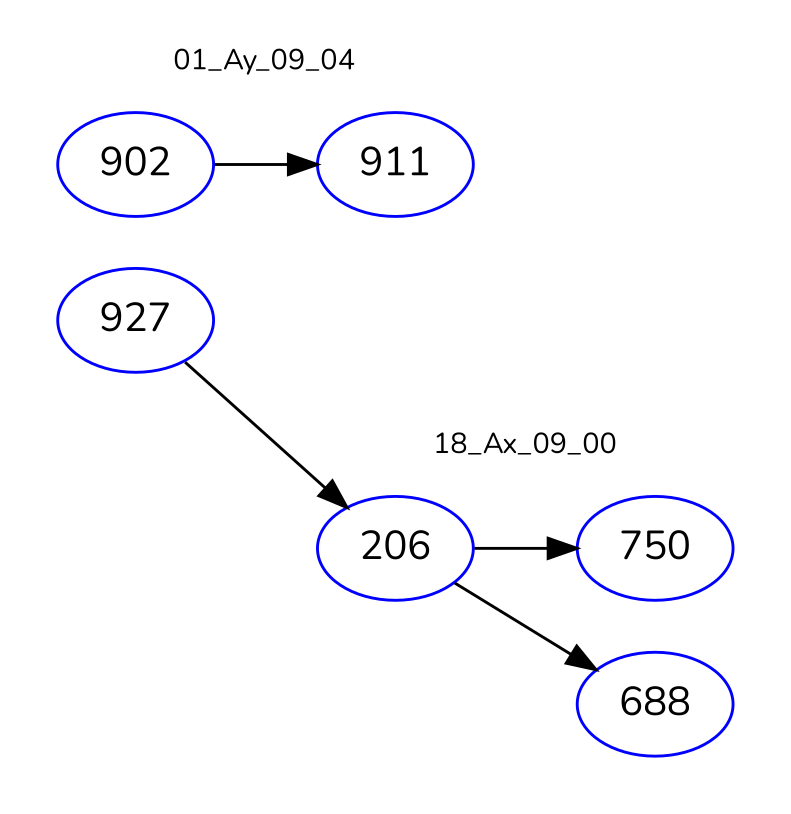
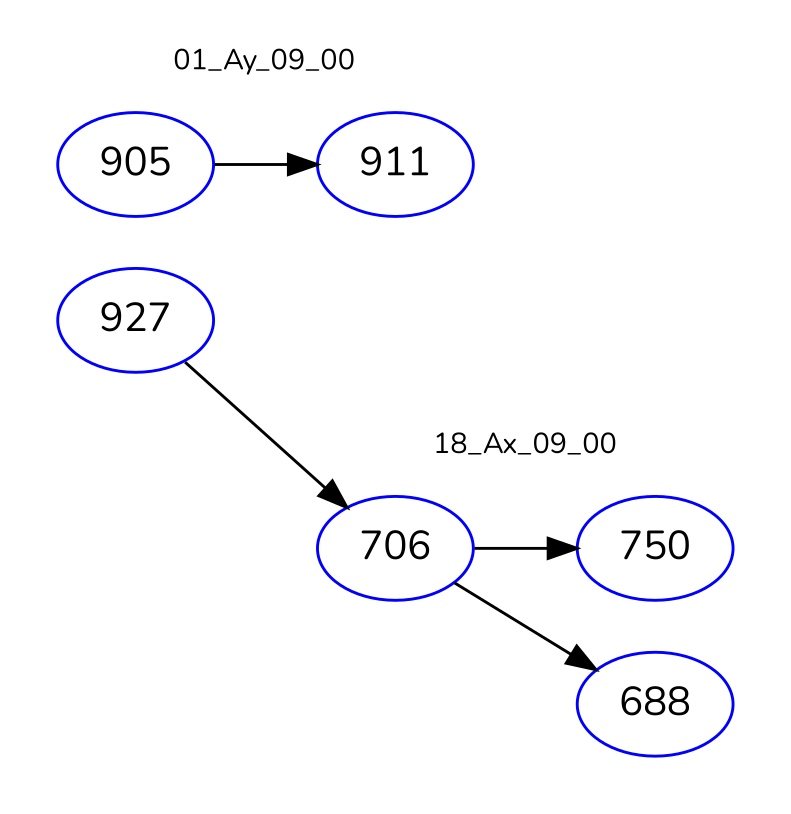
cluster "01_Ay_09_04": label "01_Ay_09_04" -> "01_Ay_09_00"
node "902": label "902" -> "905"
node "206": label "206" -> "706"
